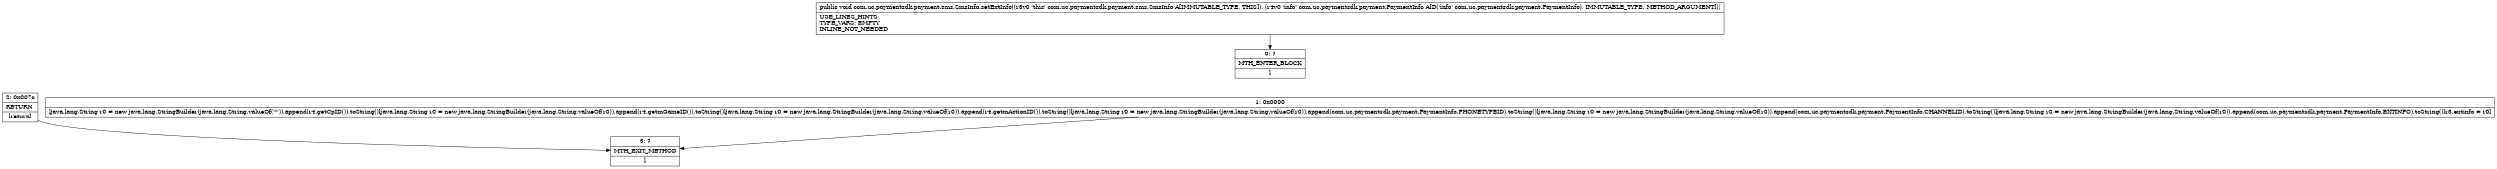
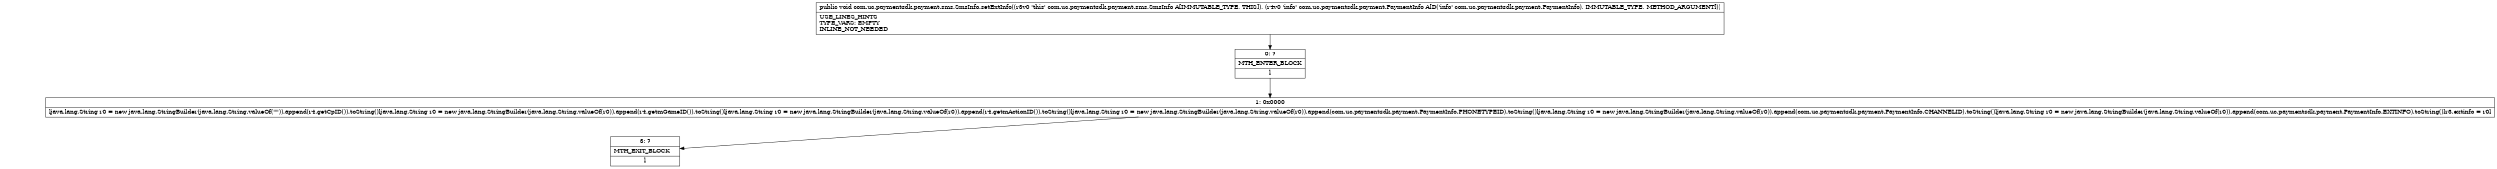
edge "0: ?" -> "1: 0x0000": added
node "2: 0x007c": removed
node "3: ?": text "MTH_EXIT_METHOD" -> "MTH_EXIT_BLOCK"
